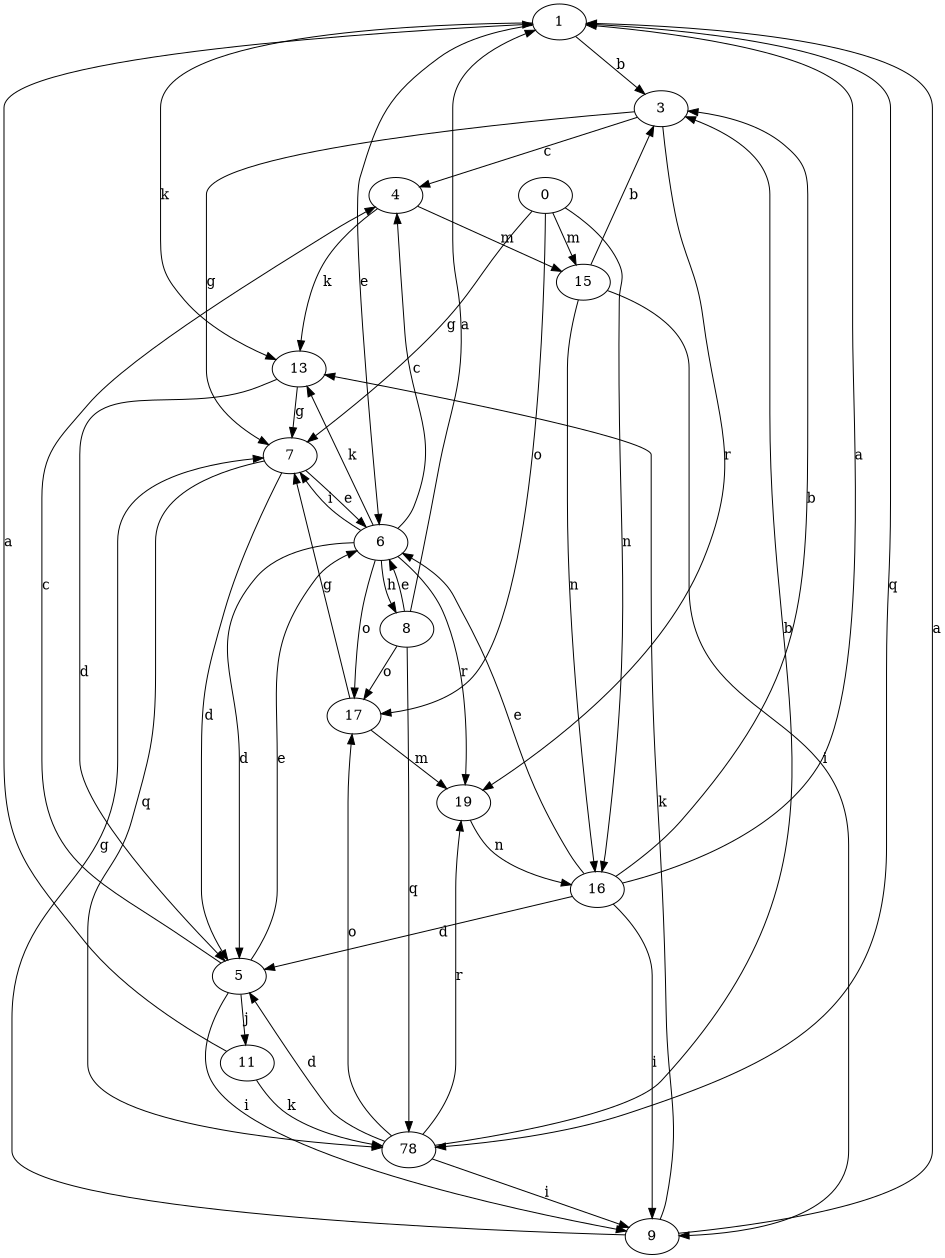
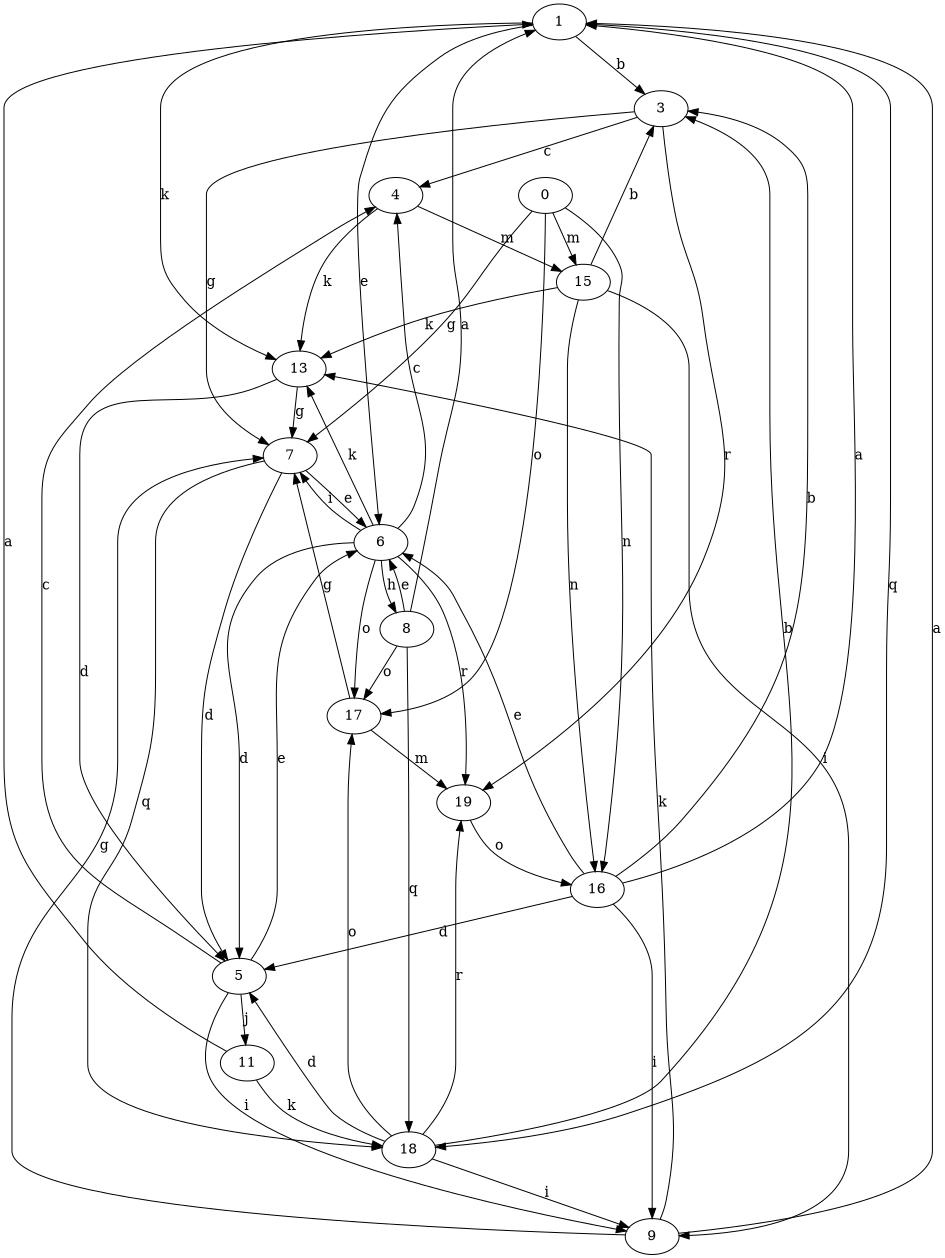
edge "15" -> "13": added, label "k"
edge "19" -> "16": label "n" -> "o"
node "78": label "78" -> "18"
